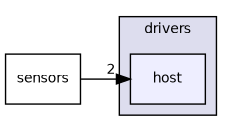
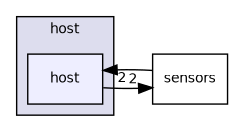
cluster "drivers": label "drivers" -> "host"
edge "host" -> "sensors": added
